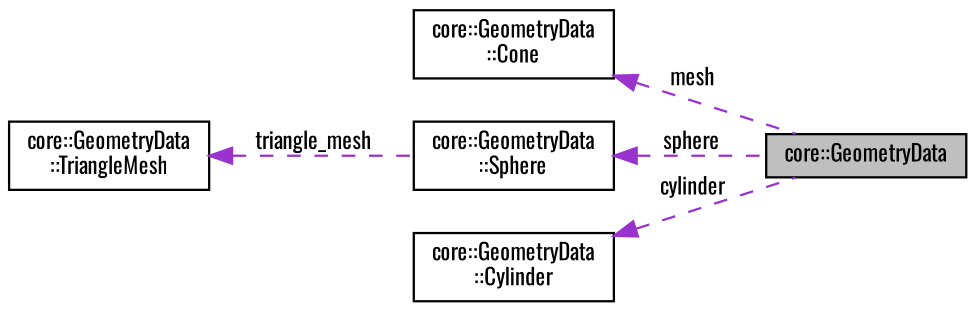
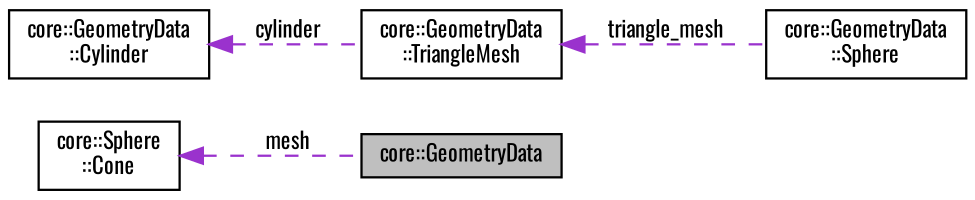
node "core::GeometryData ::Cone": label "core::GeometryData ::Cone" -> "core::Sphere ::Cone"
edge "core::GeometryData" -> "core::GeometryData ::Sphere": removed, label "sphere"
edge "core::GeometryData" -> "core::GeometryData ::Cylinder": now "core::GeometryData ::TriangleMesh" -> "core::GeometryData ::Cylinder"
